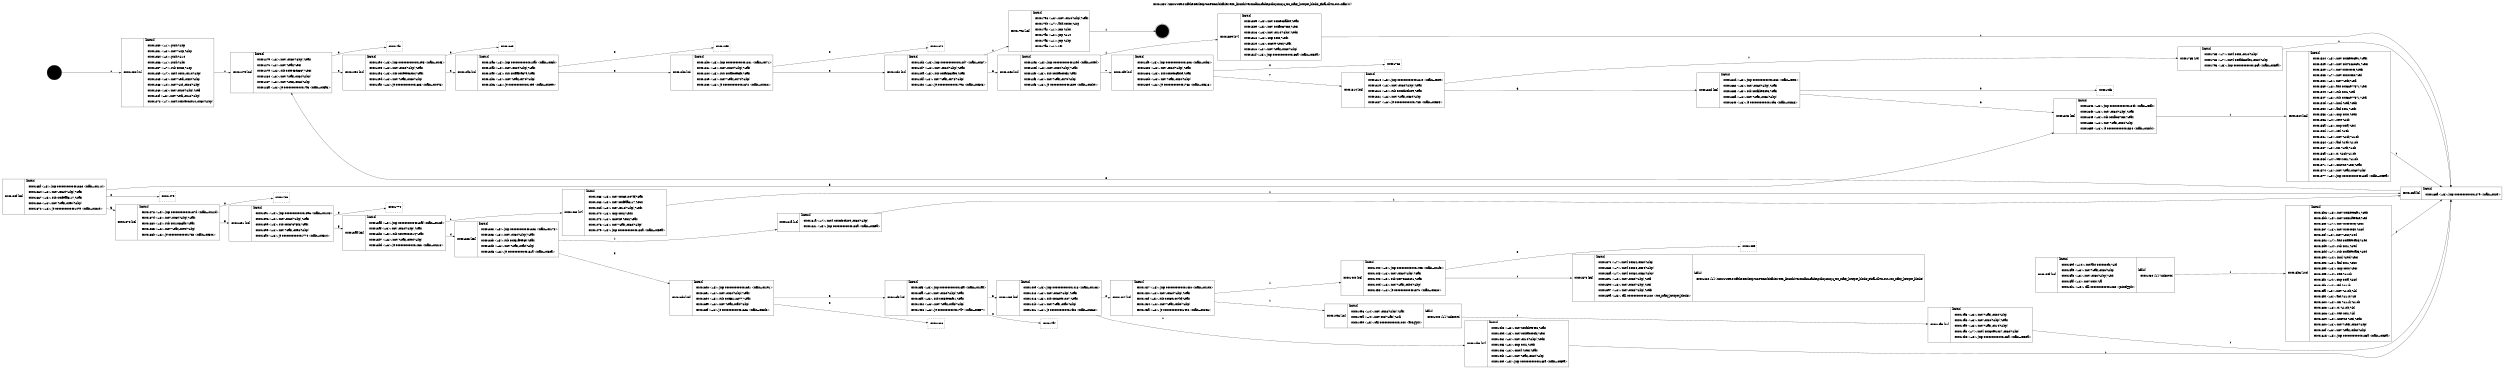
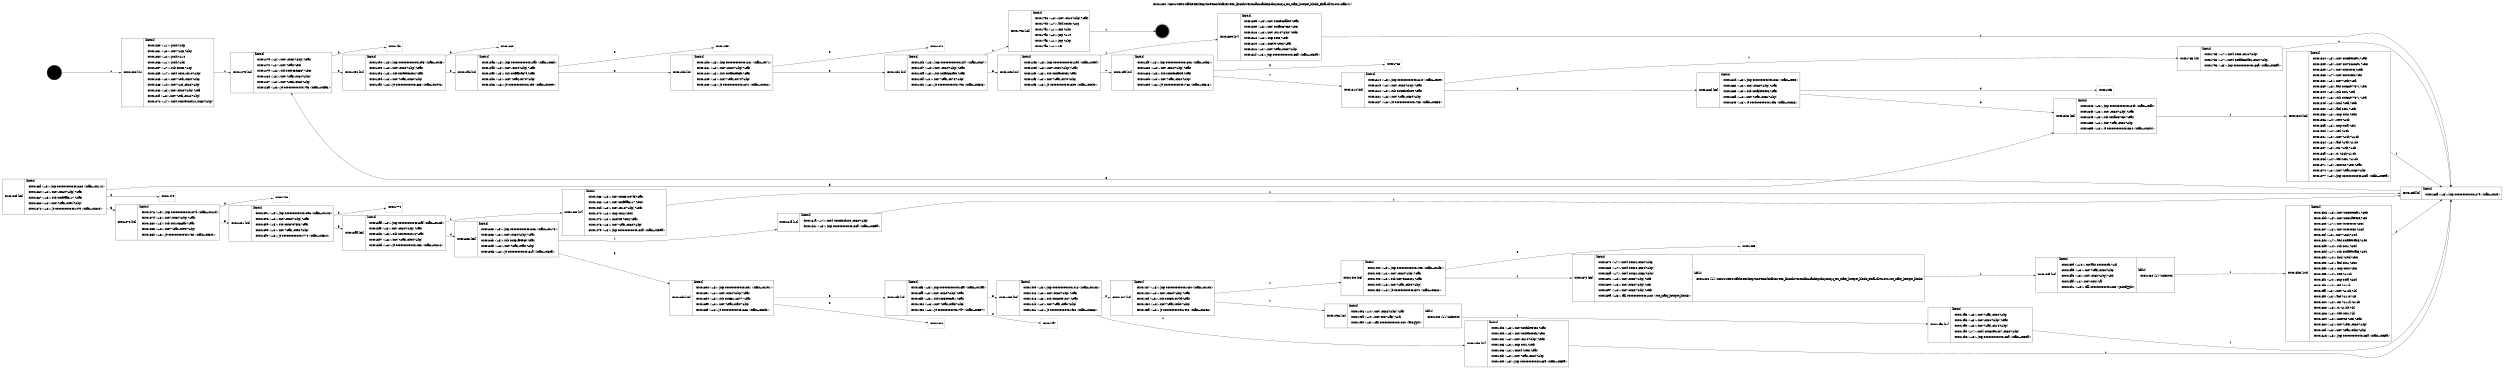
edge "0x40157c [35]" -> "0x40159f [23]": added, label "1"
